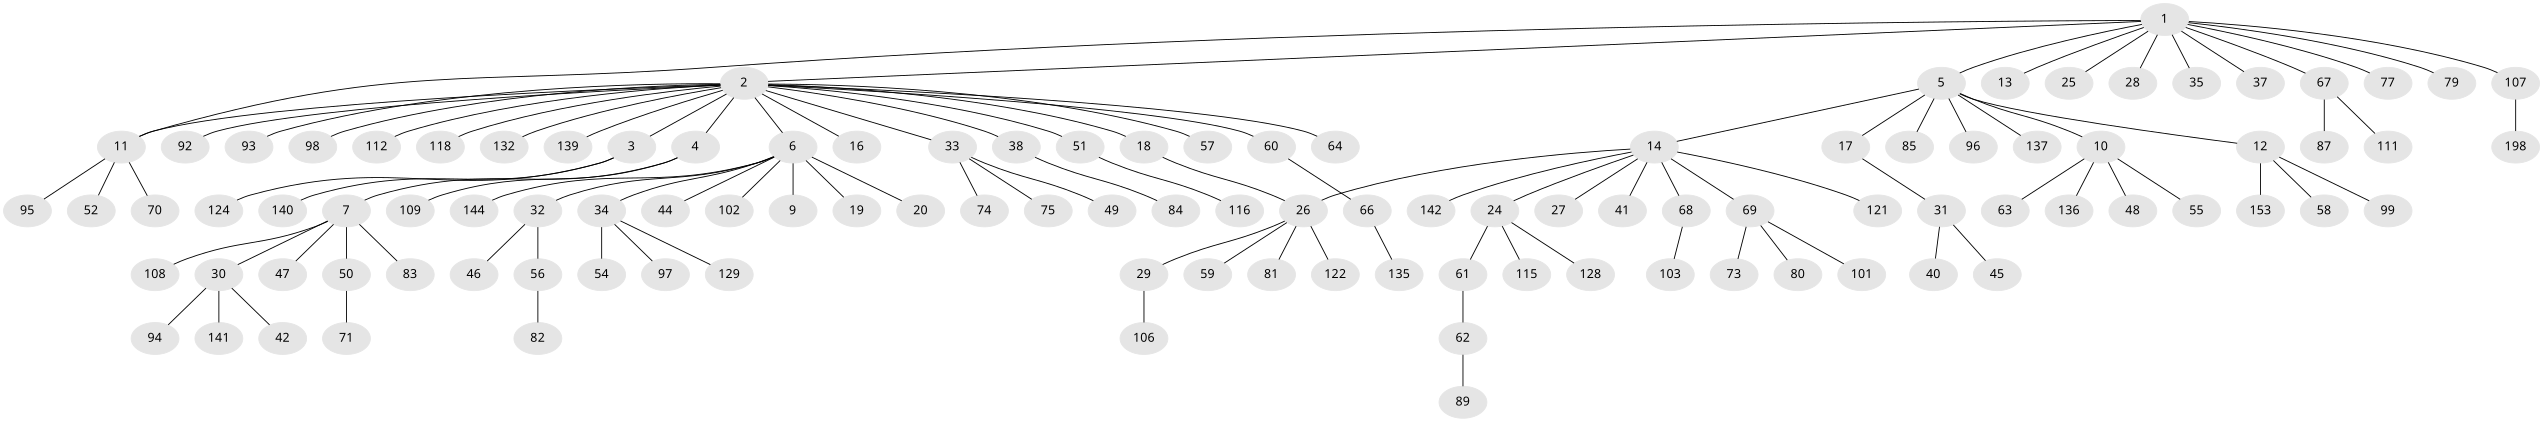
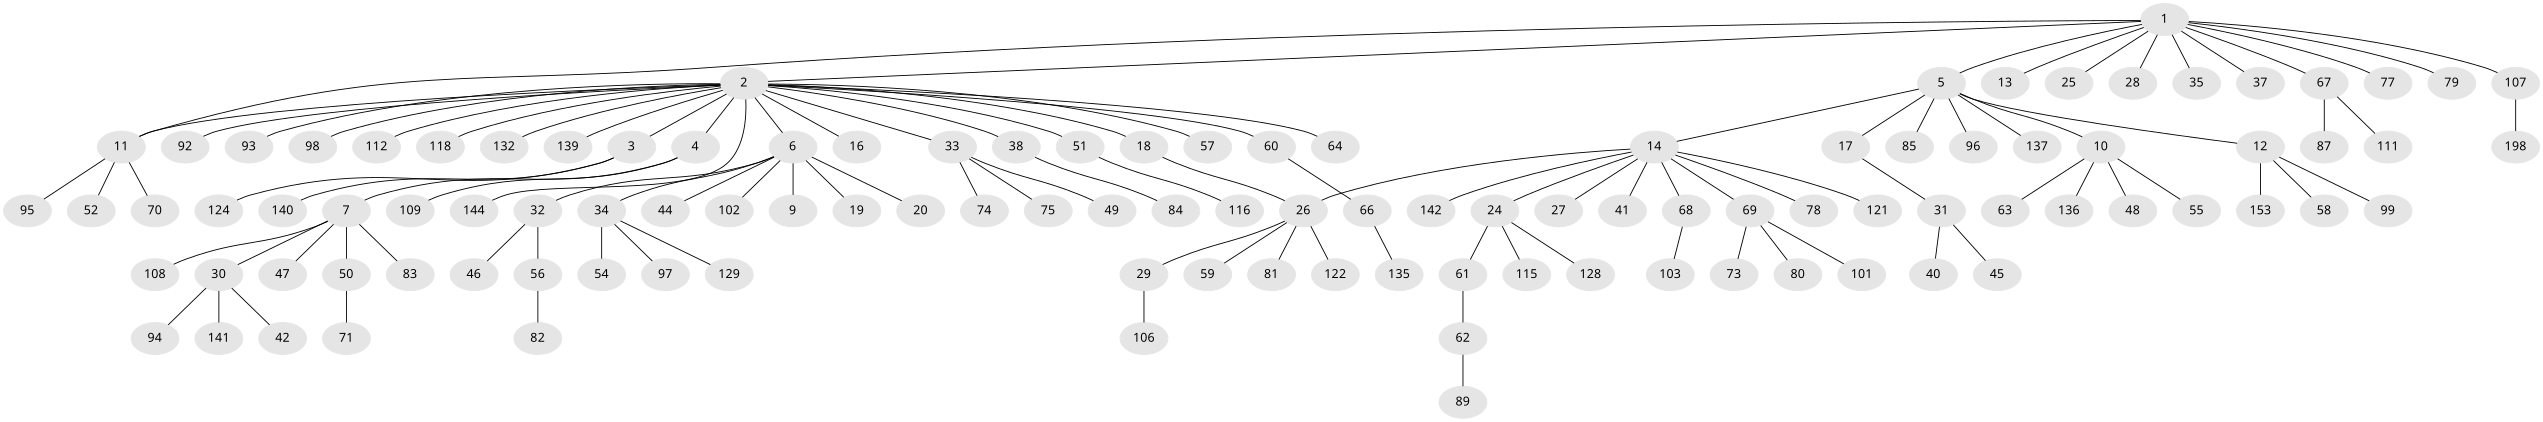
edge "6" -- "144": now "2" -- "144"
node "78": added
